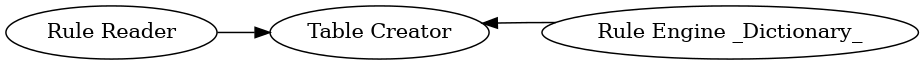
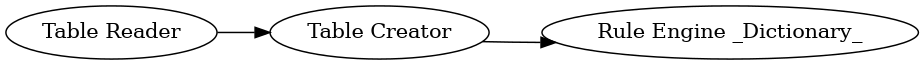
edge "Rule Engine _Dictionary_" -> "Table Creator": reversed
node "Rule Reader": label "Rule Reader" -> "Table Reader"
